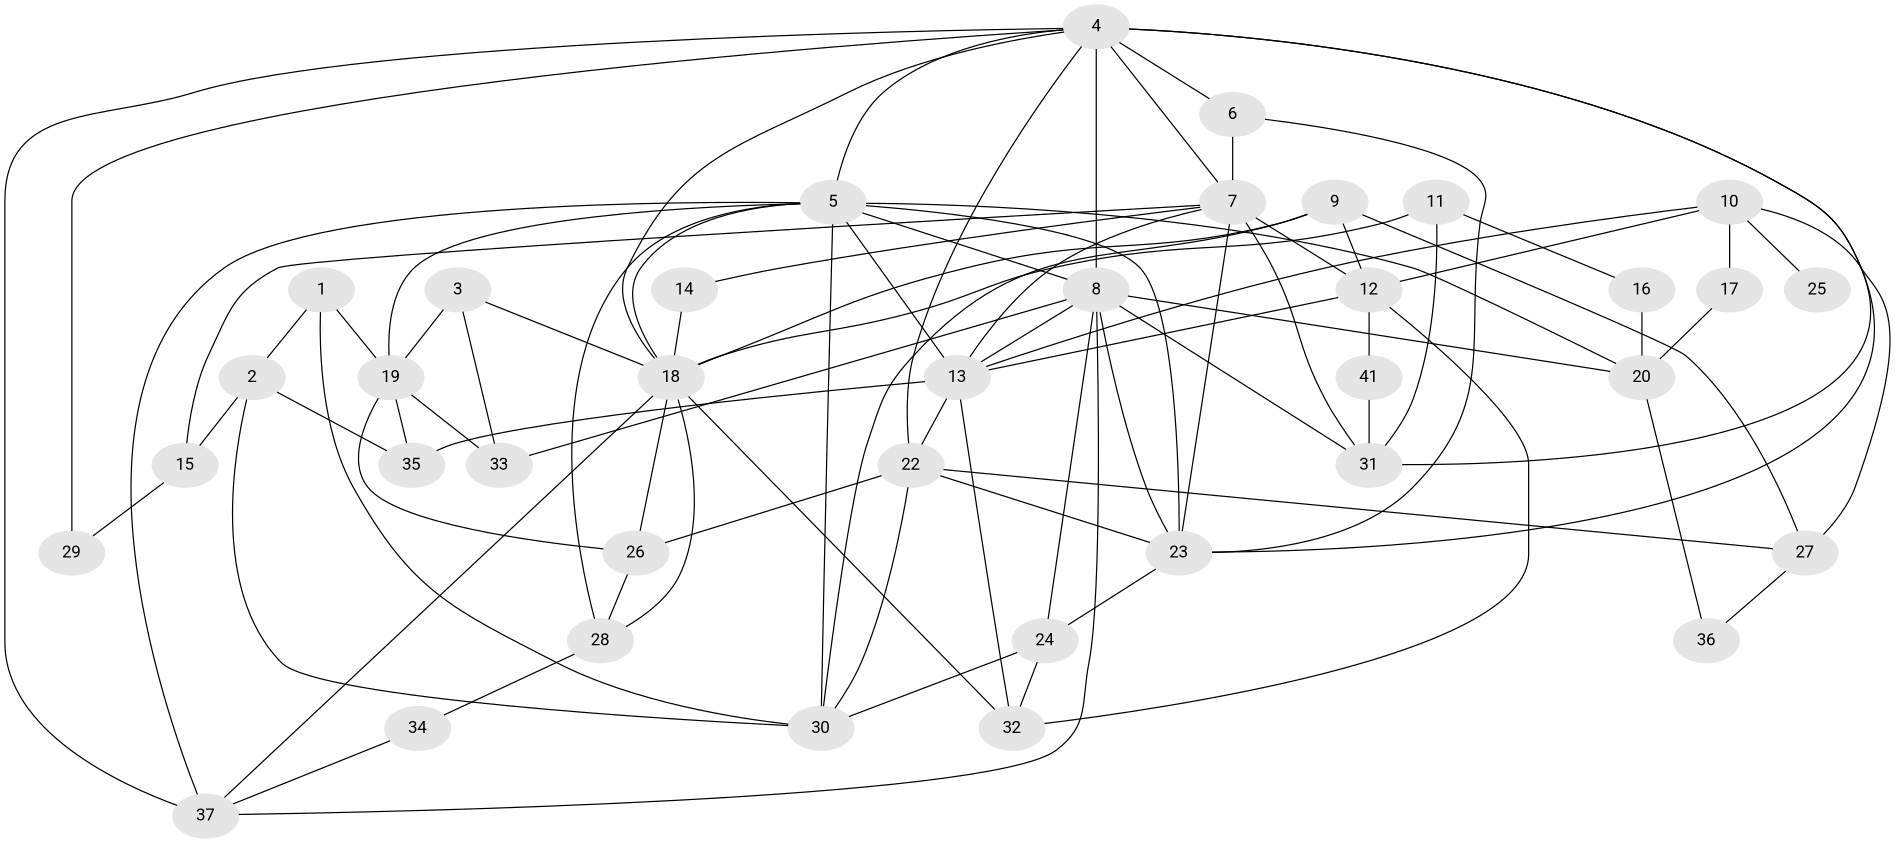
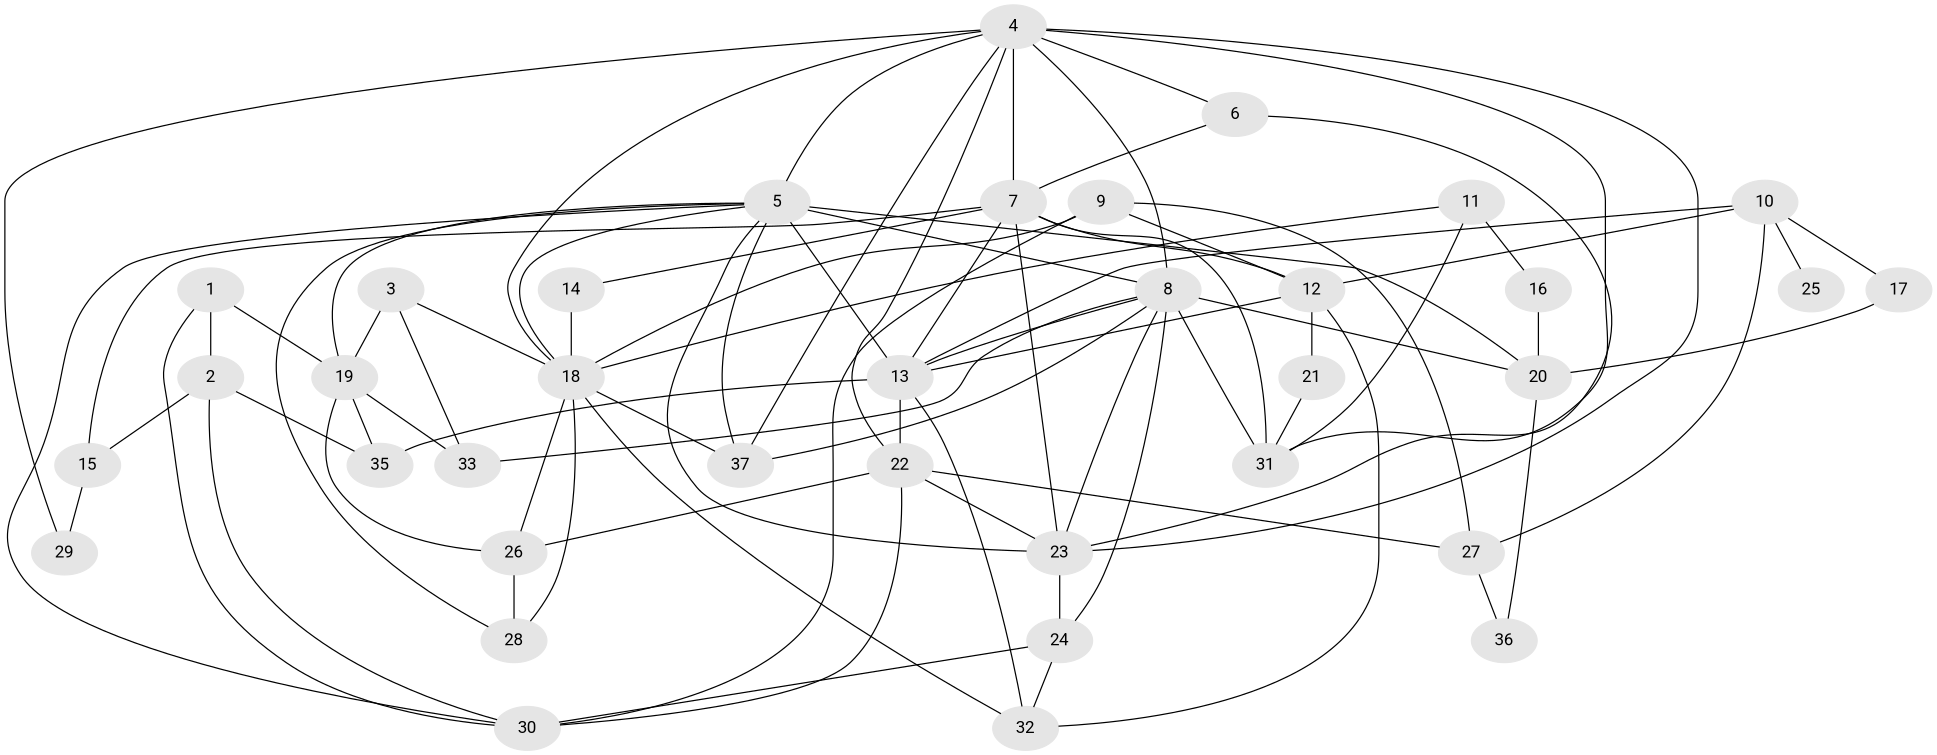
node "41": label "41" -> "21"
node "34": removed
